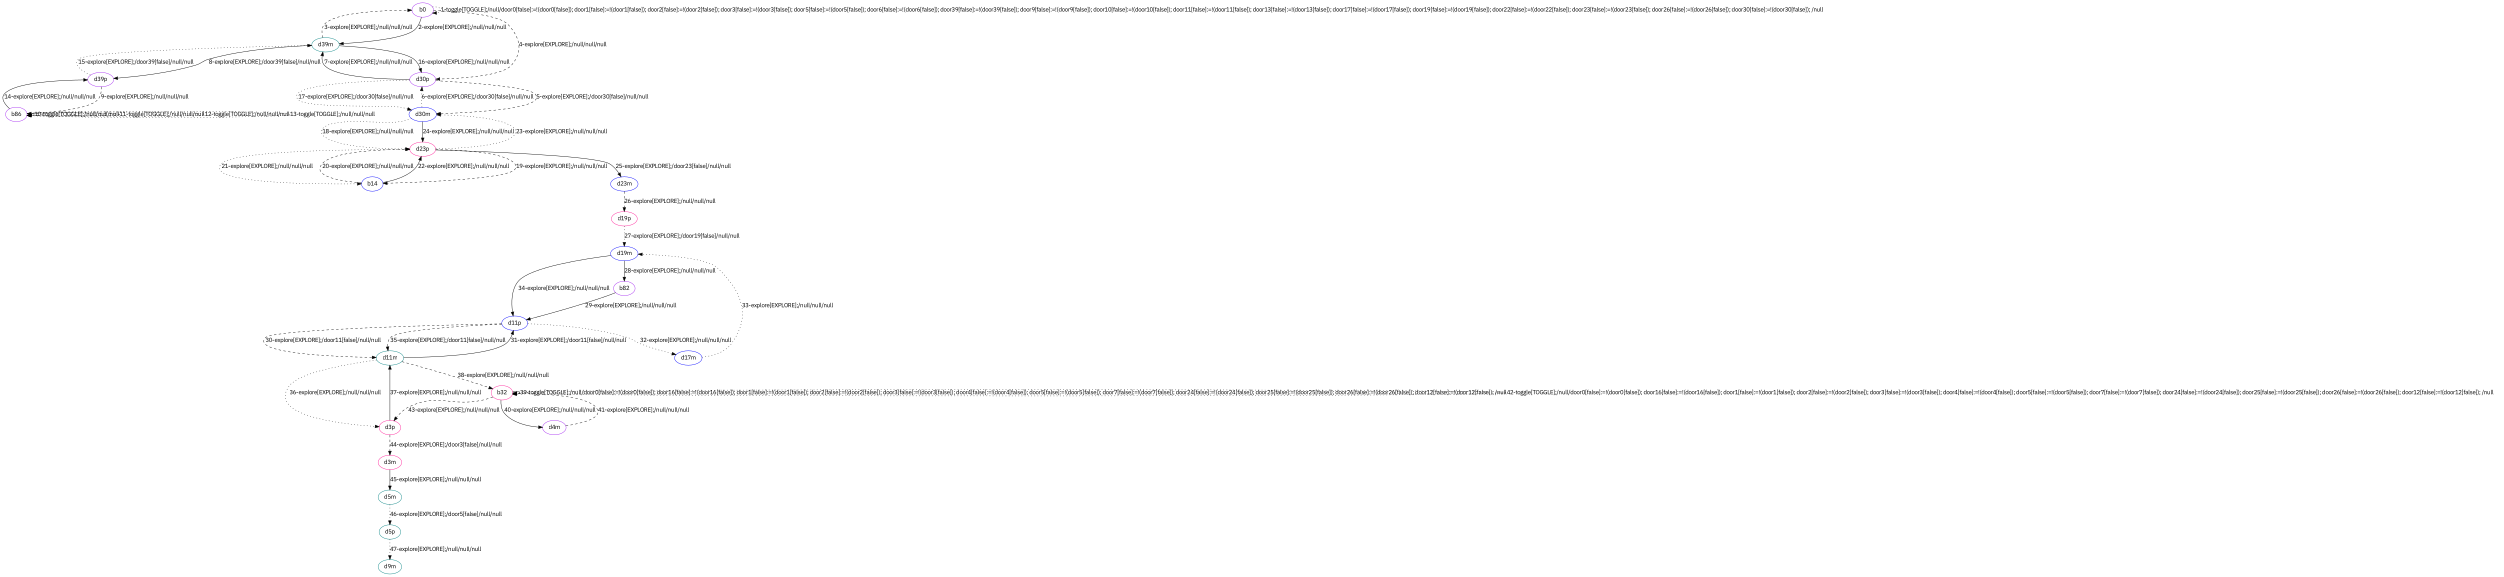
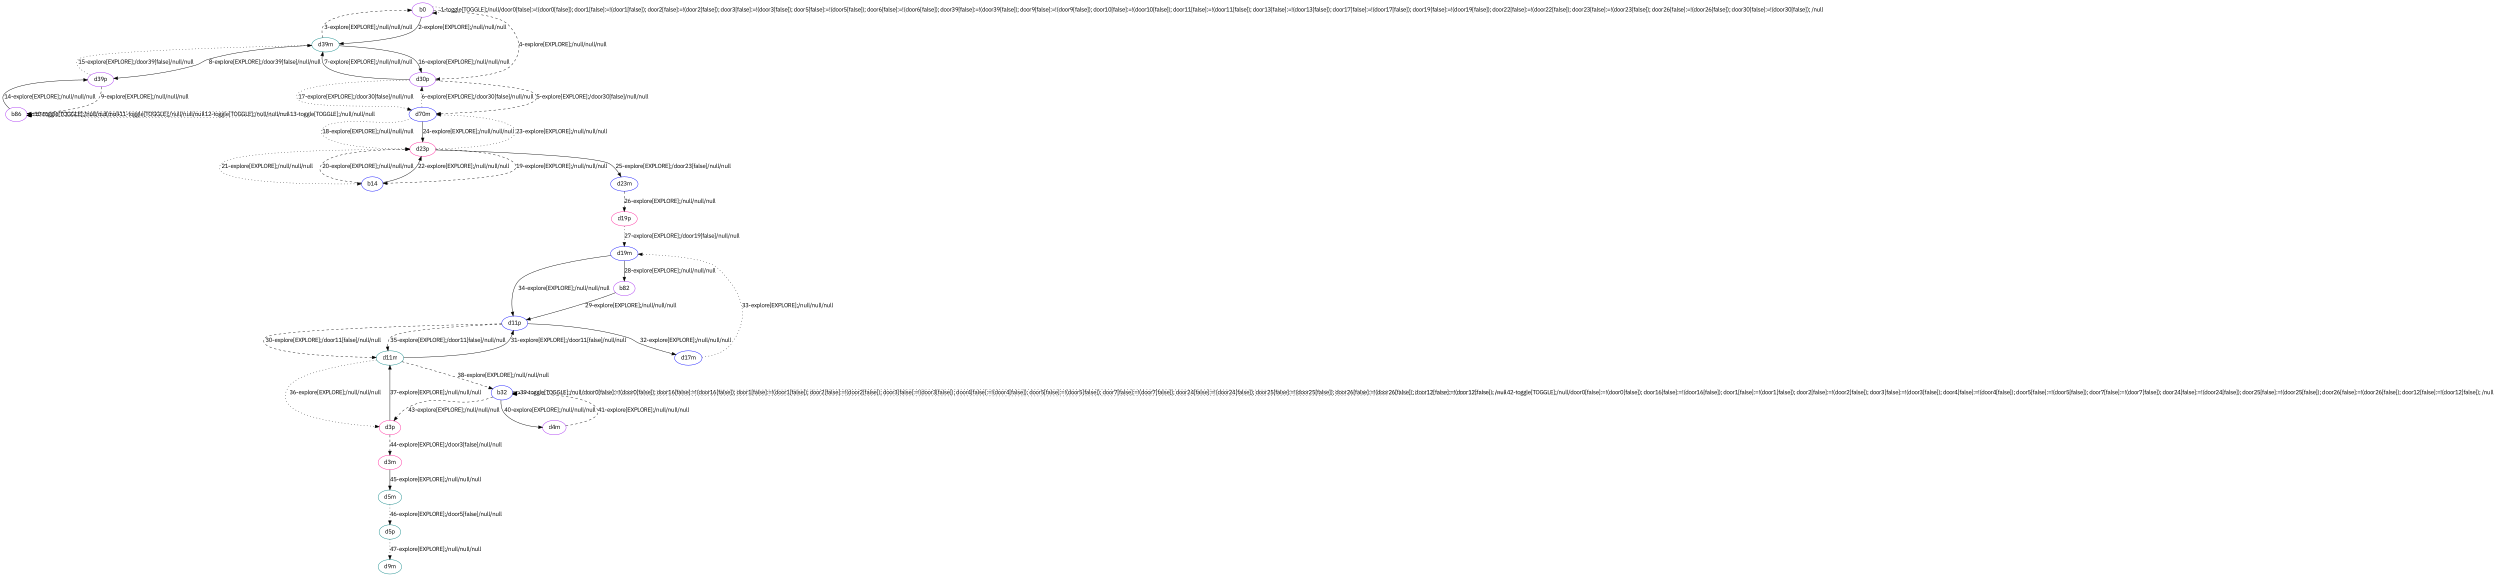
node "d30m": label "d30m" -> "d70m"
edge "d11p" -> "d17m": style dotted -> solid
node "b32": color deeppink -> blue
